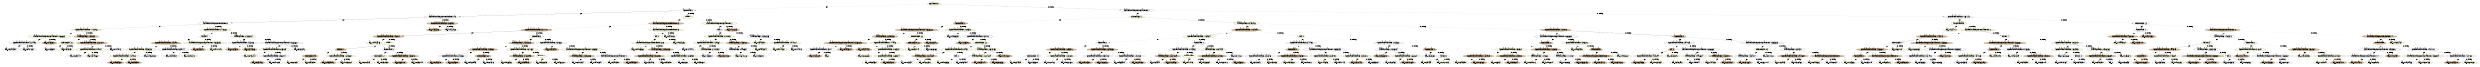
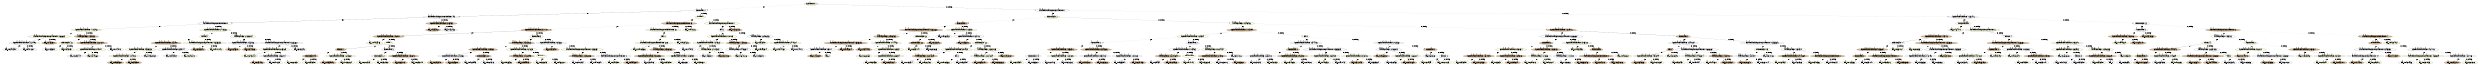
edge "calculated_host_listings_count_entire_homes<33" -> "leaf=-0.0094022816": now "calculated_host_listings_count_entire_homes<25" -> "leaf=-0.0094022816"
